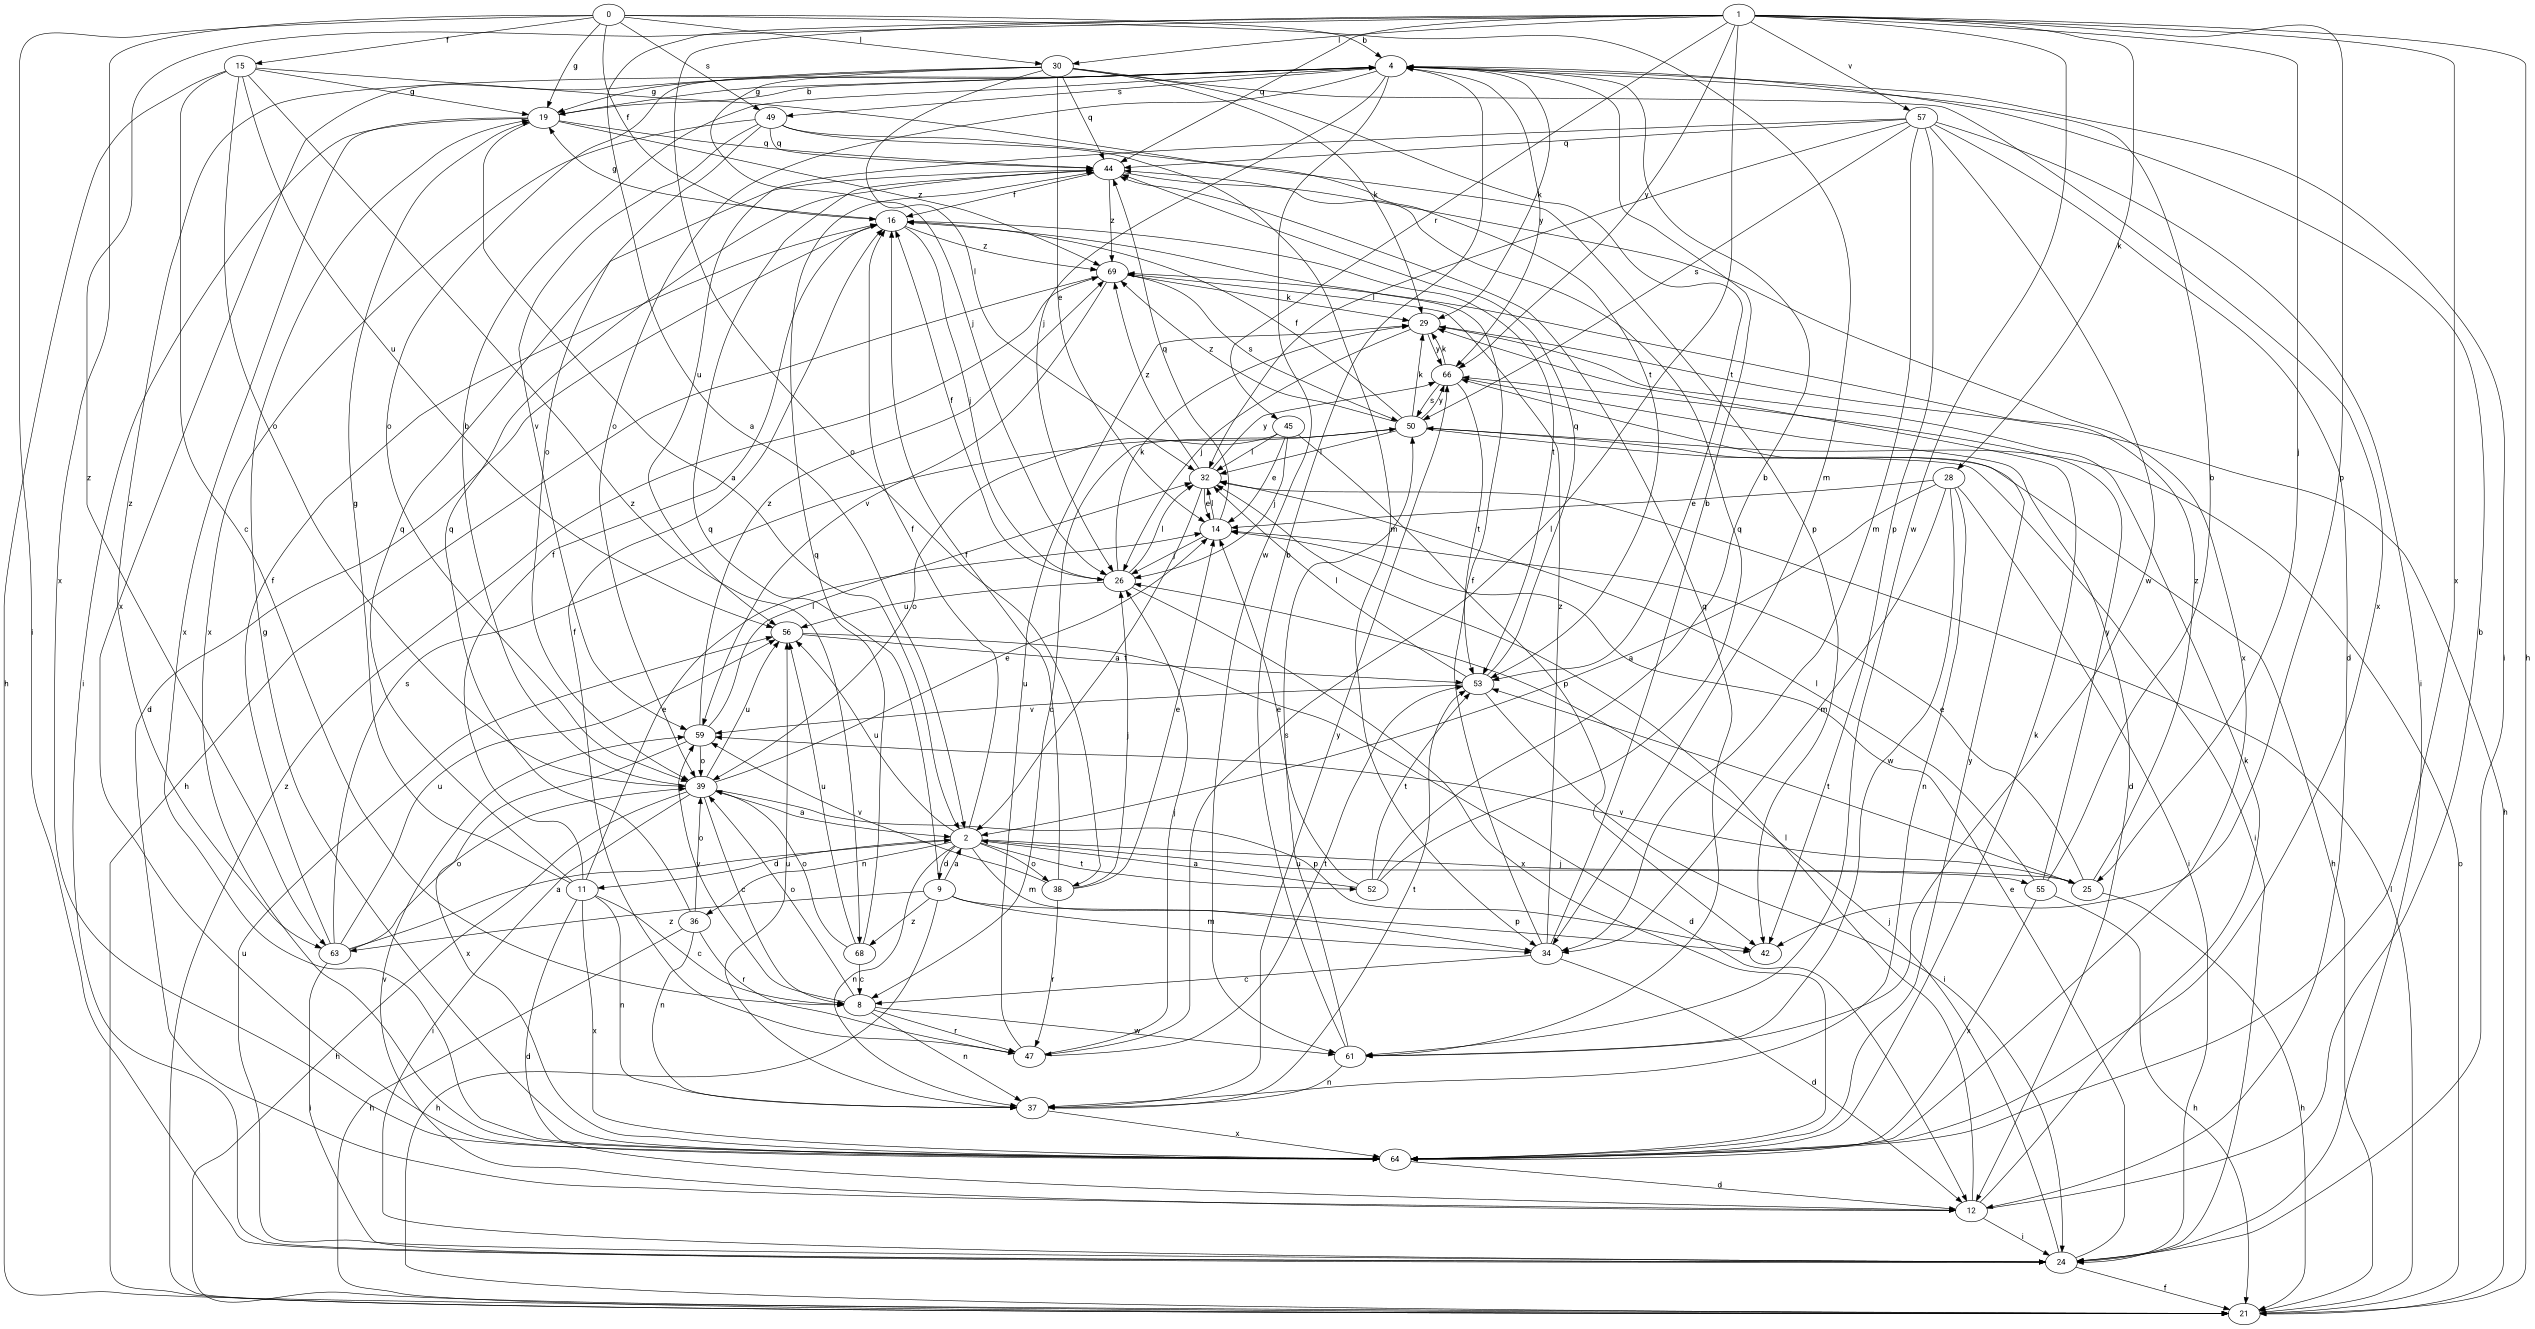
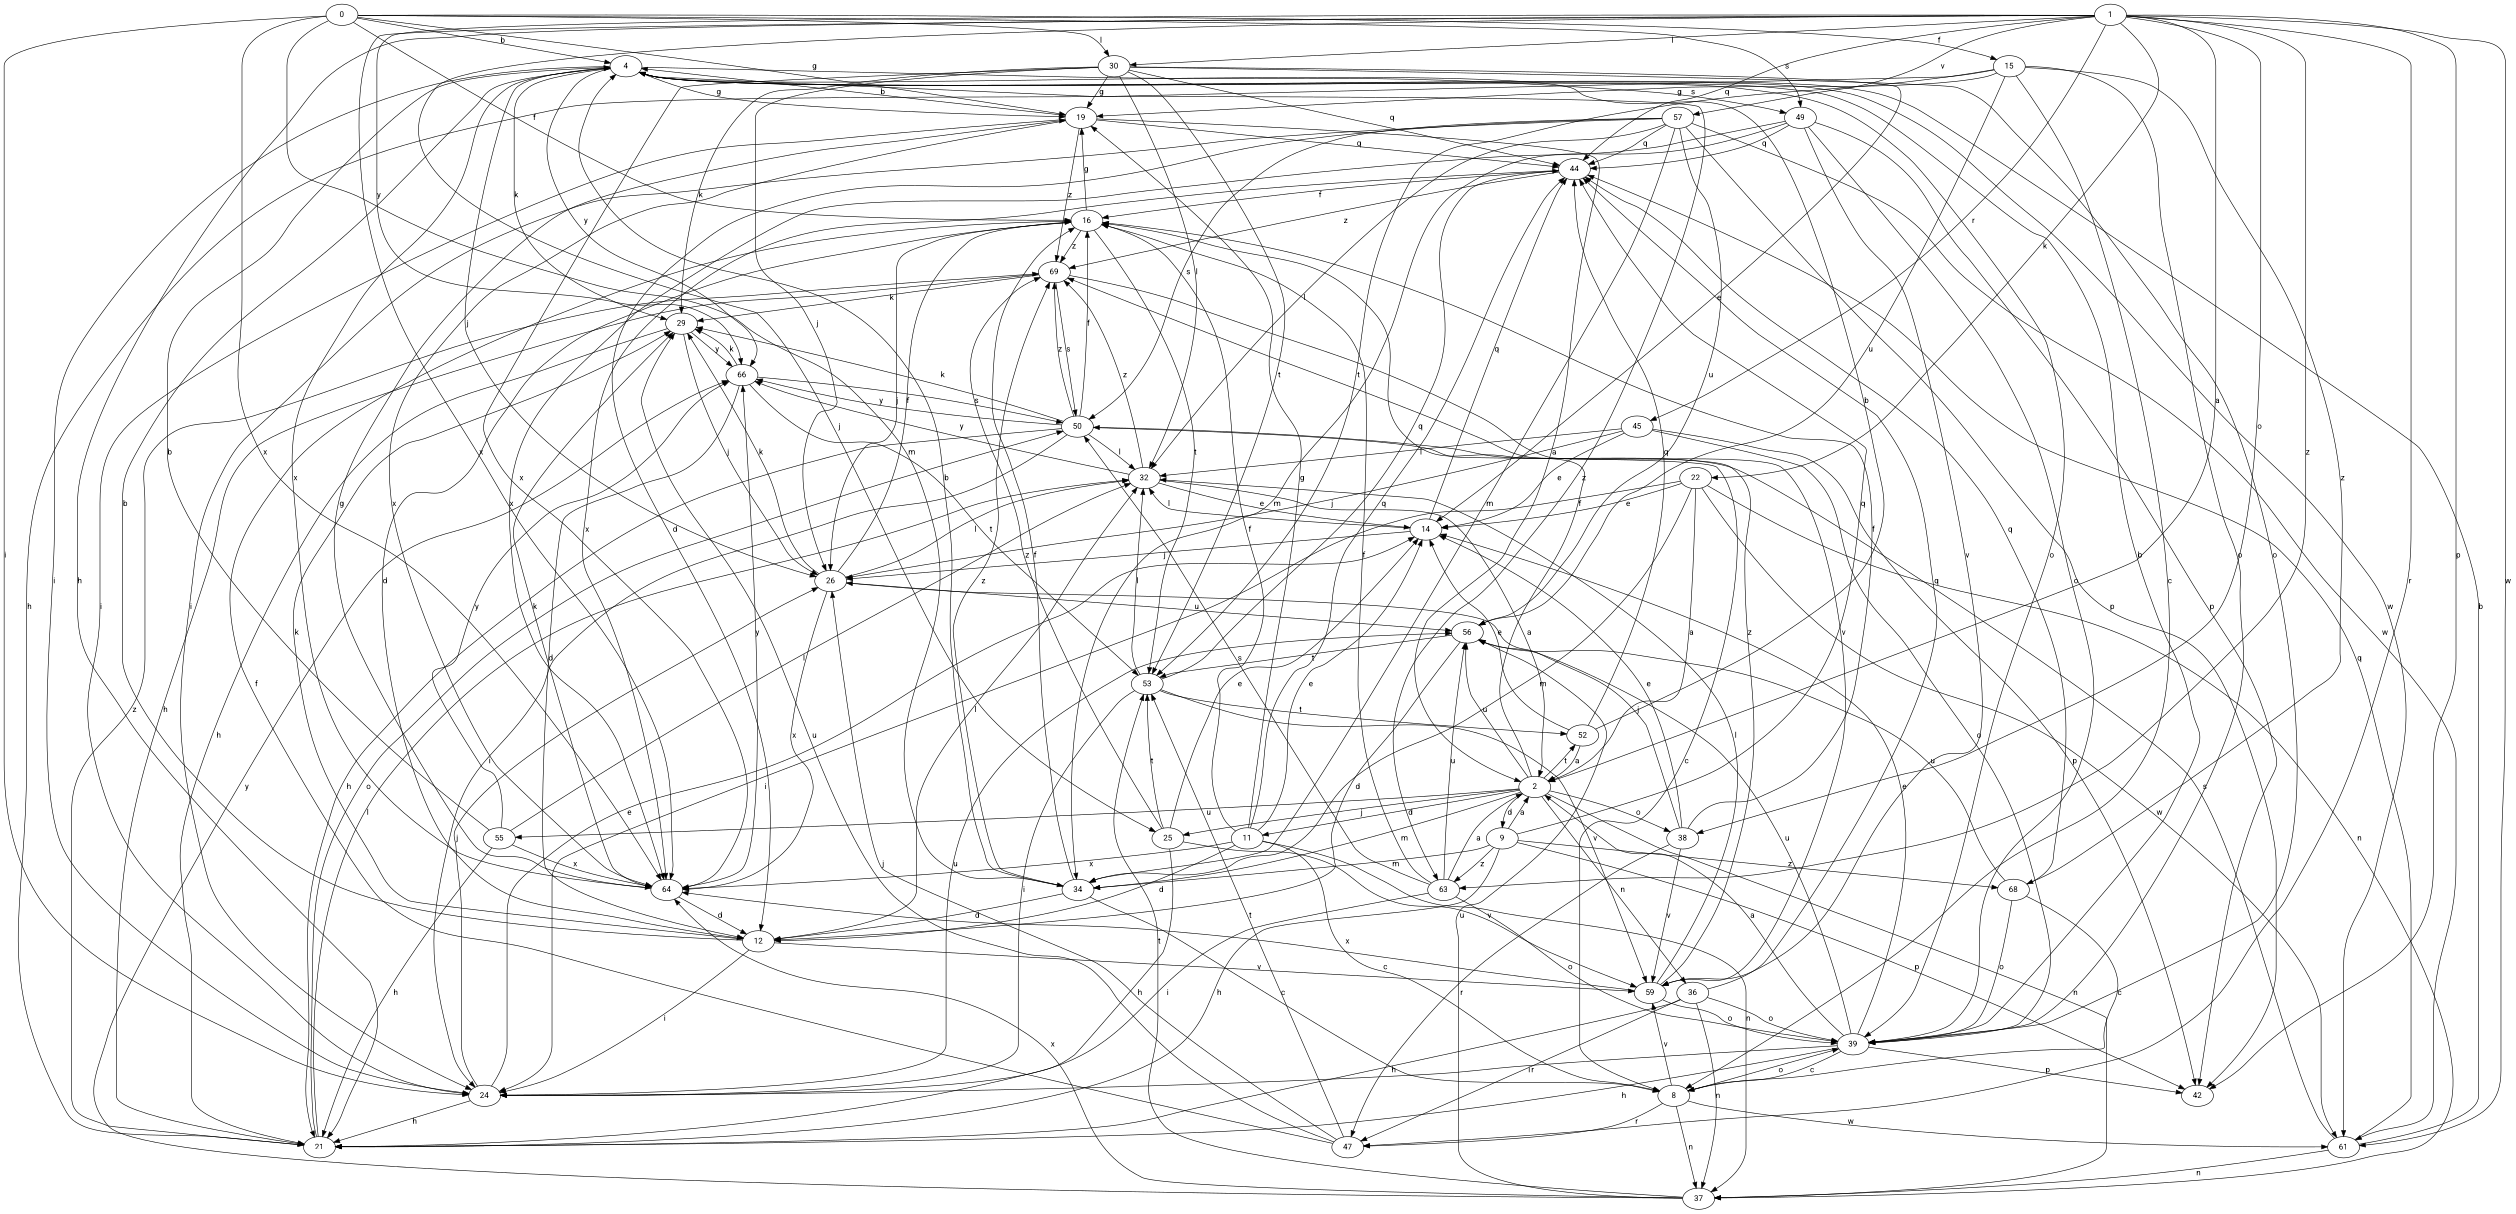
node "28": label "28" -> "22"
edge "1" -> "47": label "l" -> "r"
edge "52" -> "53": reversed
edge "24" -> "21": label "f" -> "h"
